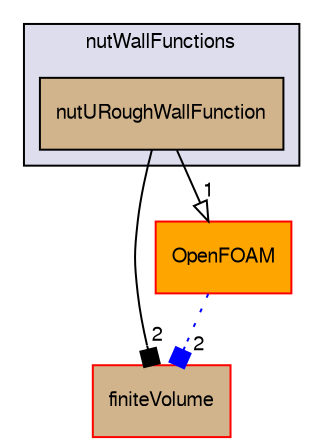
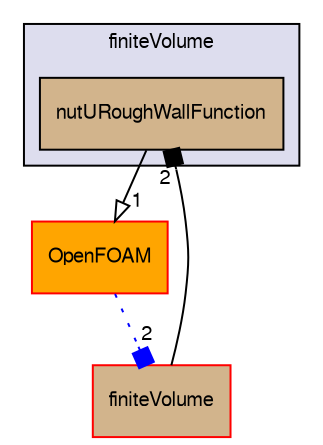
cluster "nutWallFunctions": label "nutWallFunctions" -> "finiteVolume"
edge "nutURoughWallFunction" -> "finiteVolume": reversed
